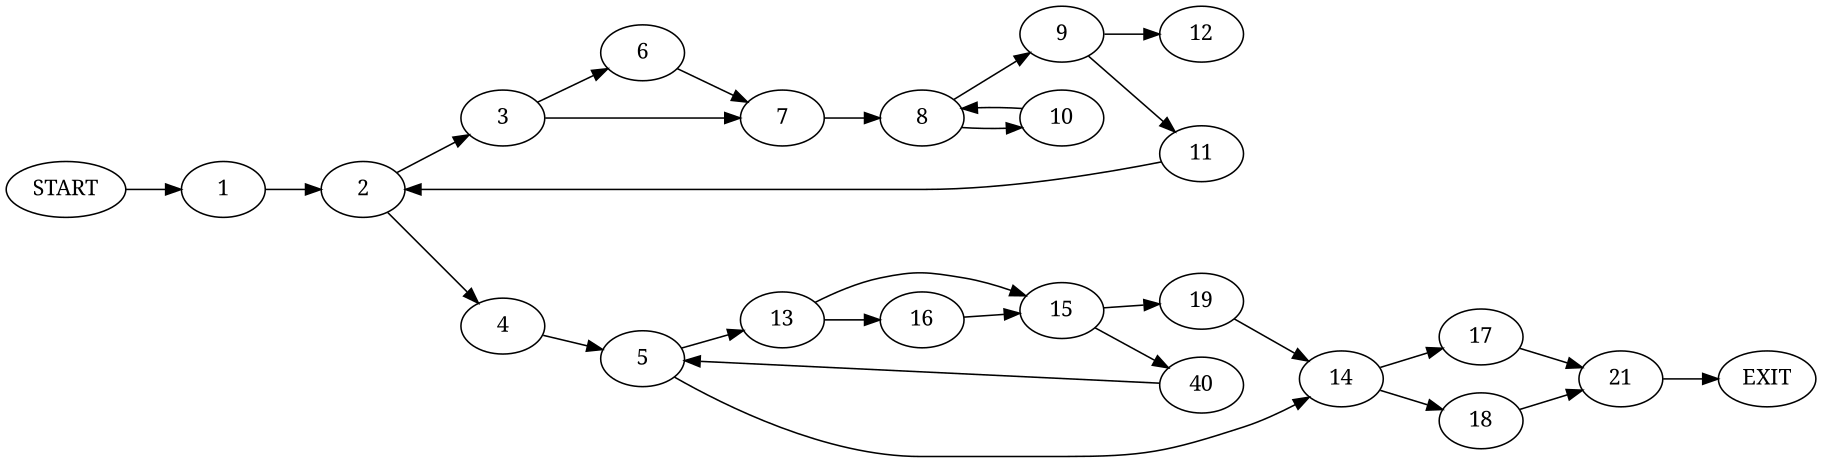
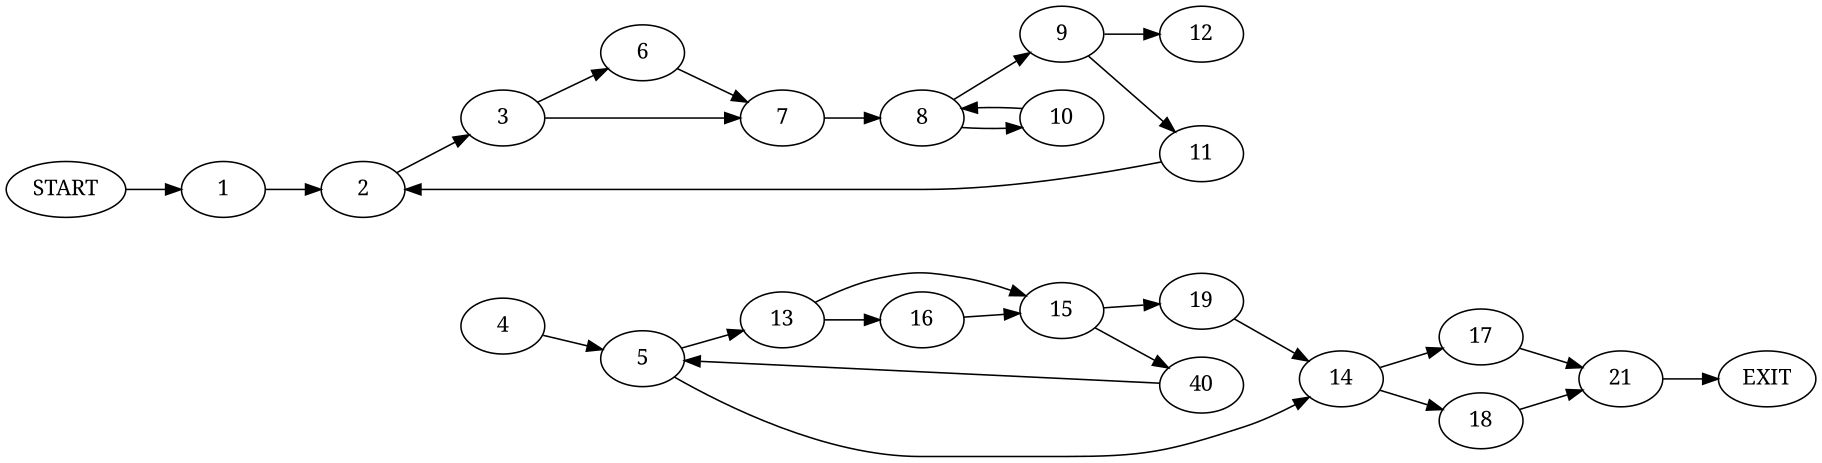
edge "2" -> "4": removed
